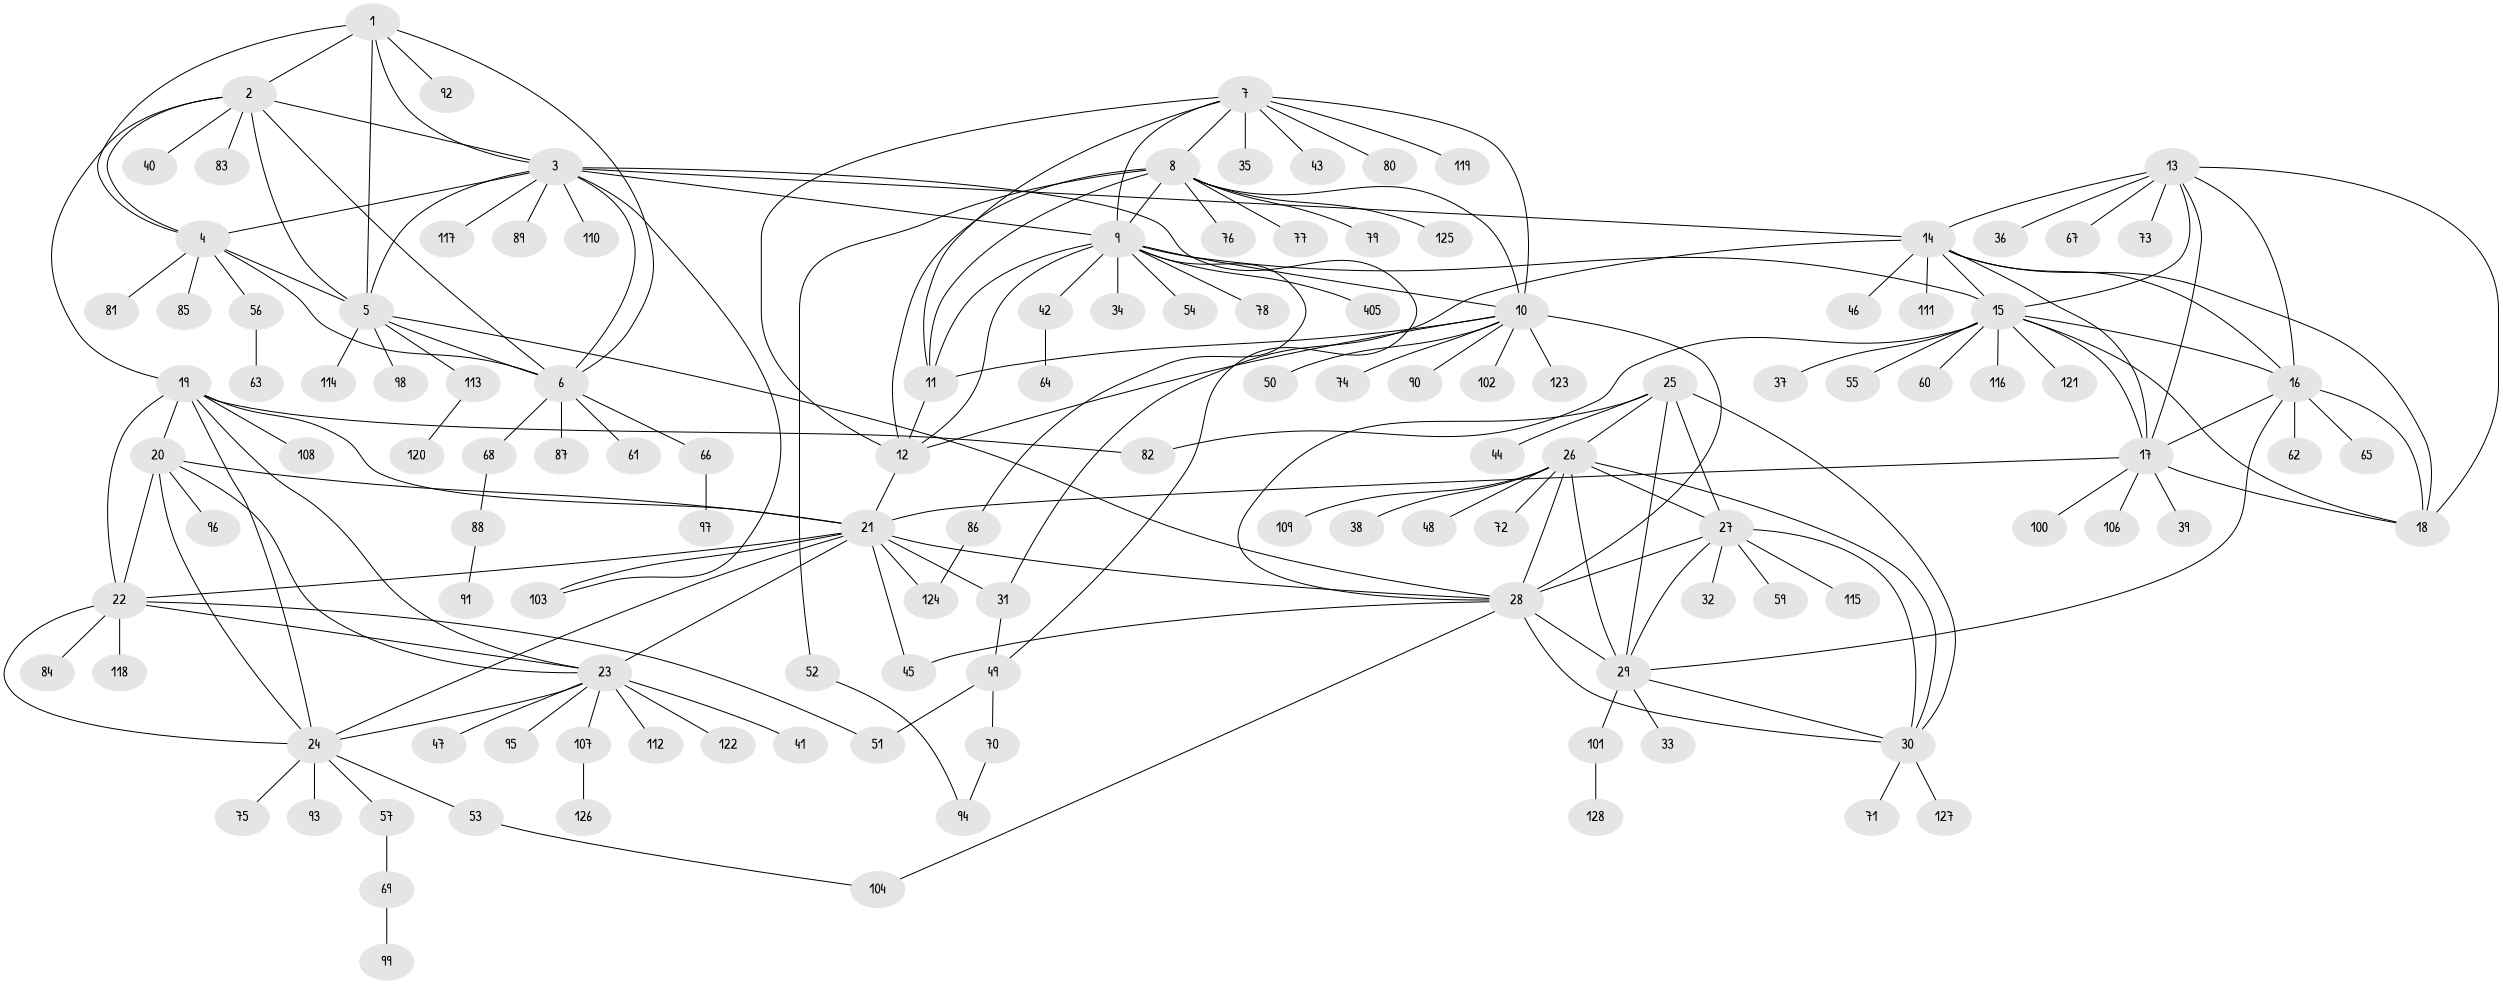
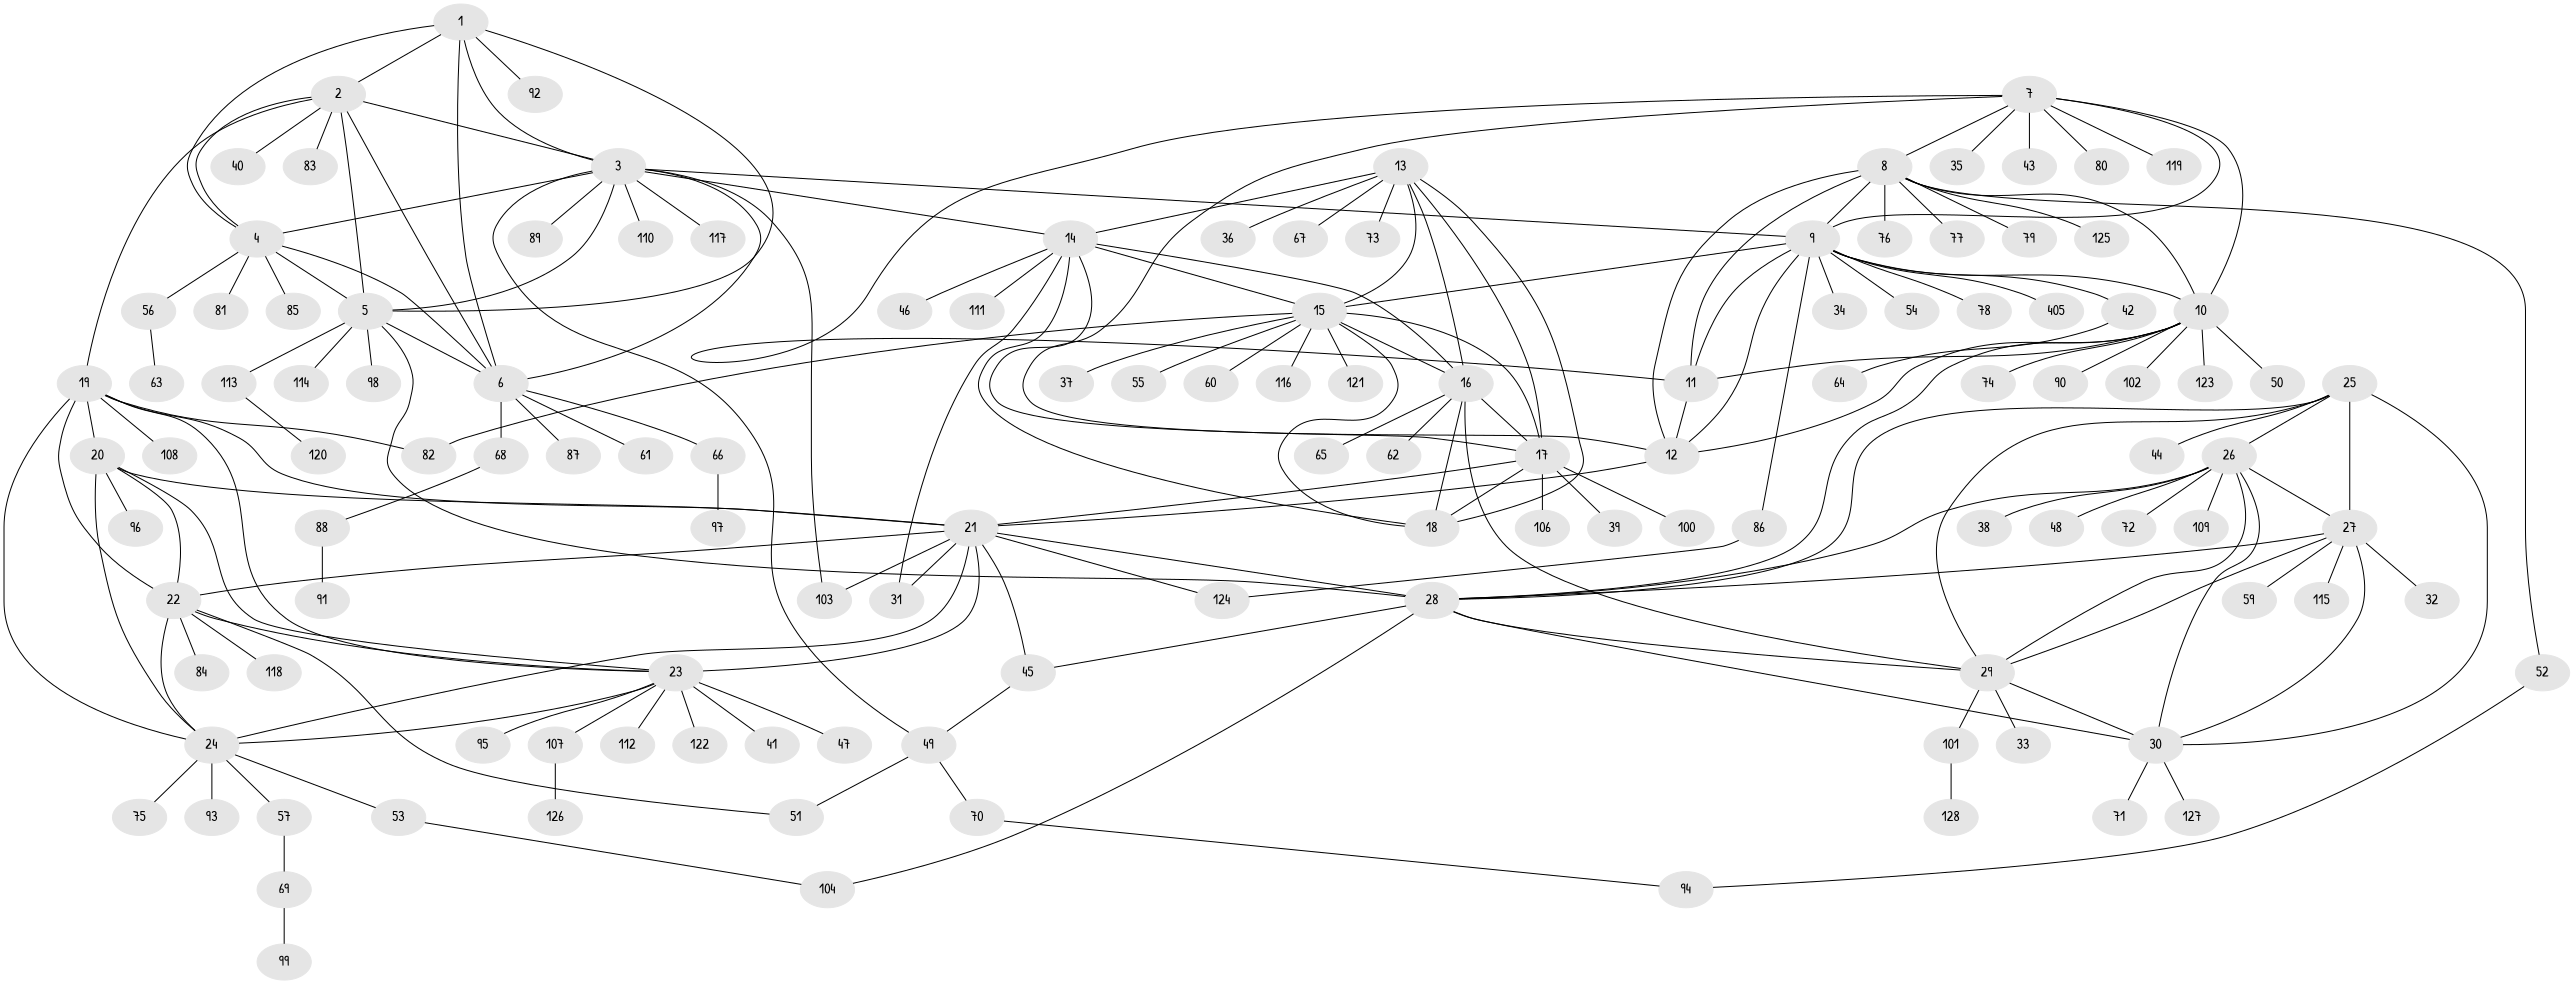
edge "31" -- "49": now "45" -- "49"
